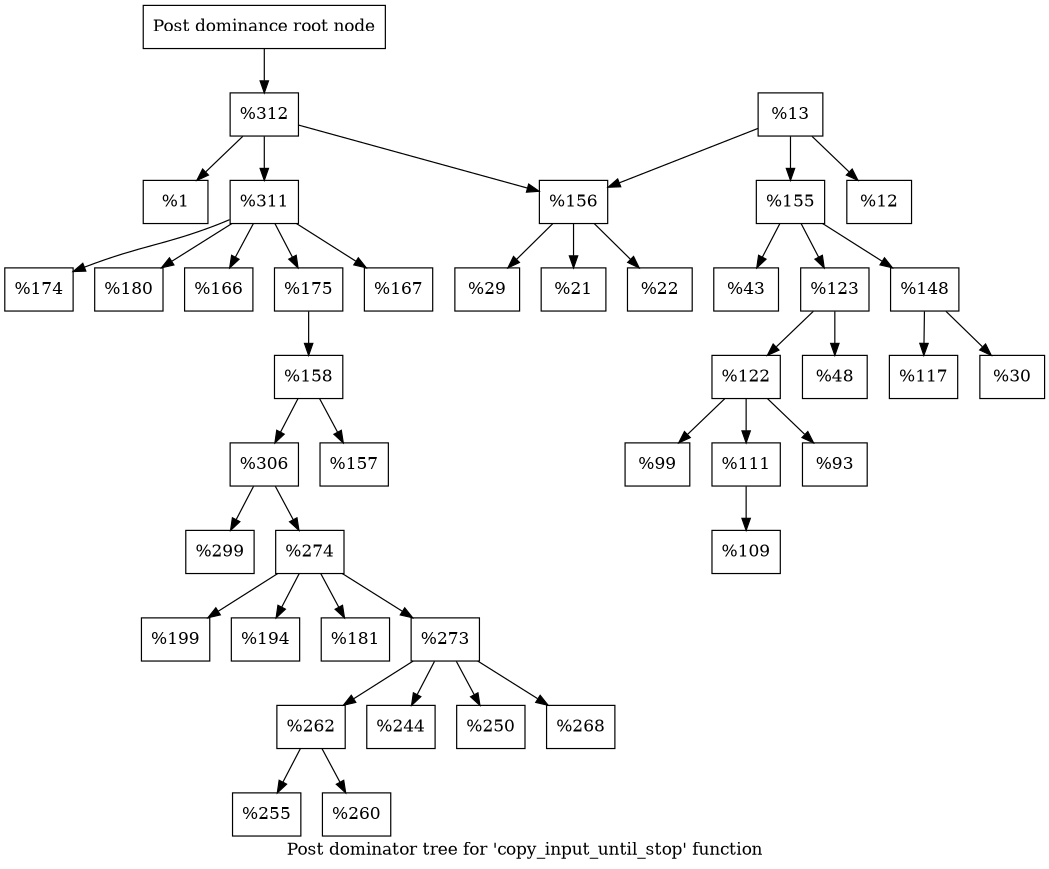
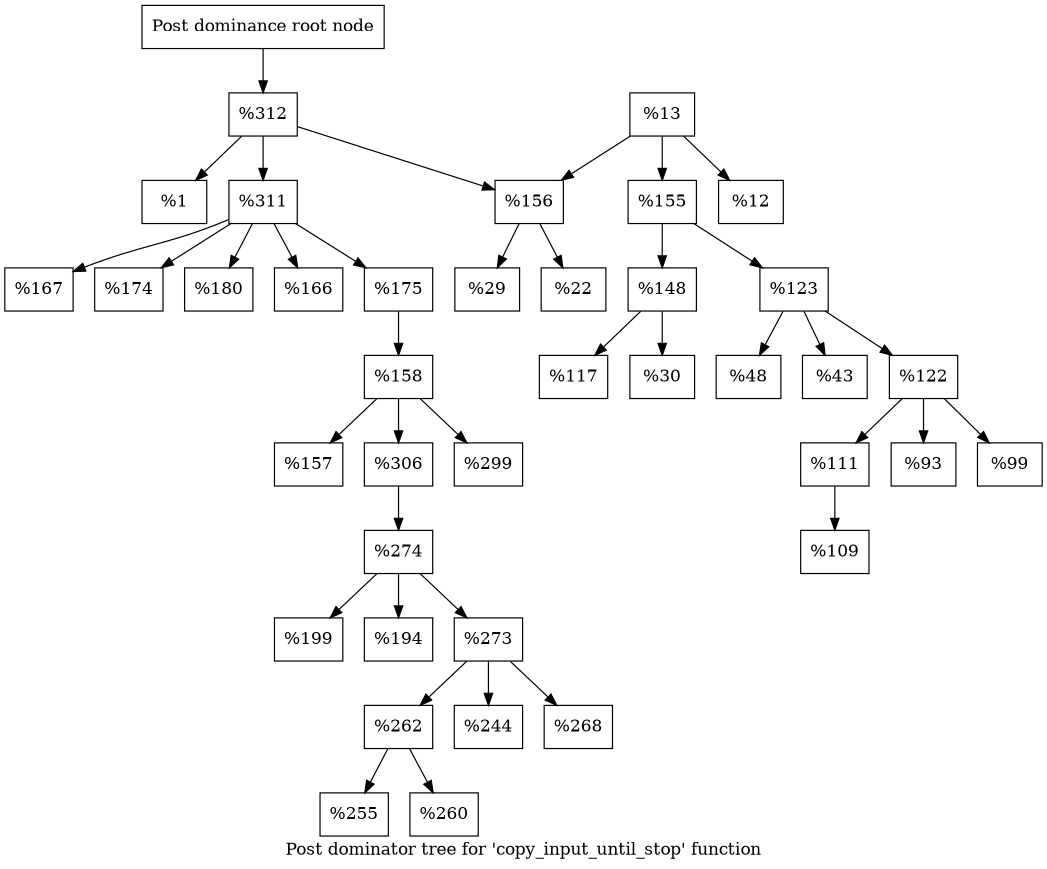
edge "%155" -> "%43": now "%123" -> "%43"
node "%21": removed
edge "%306" -> "%299": now "%158" -> "%299"
node "%181": removed
node "%250": removed
